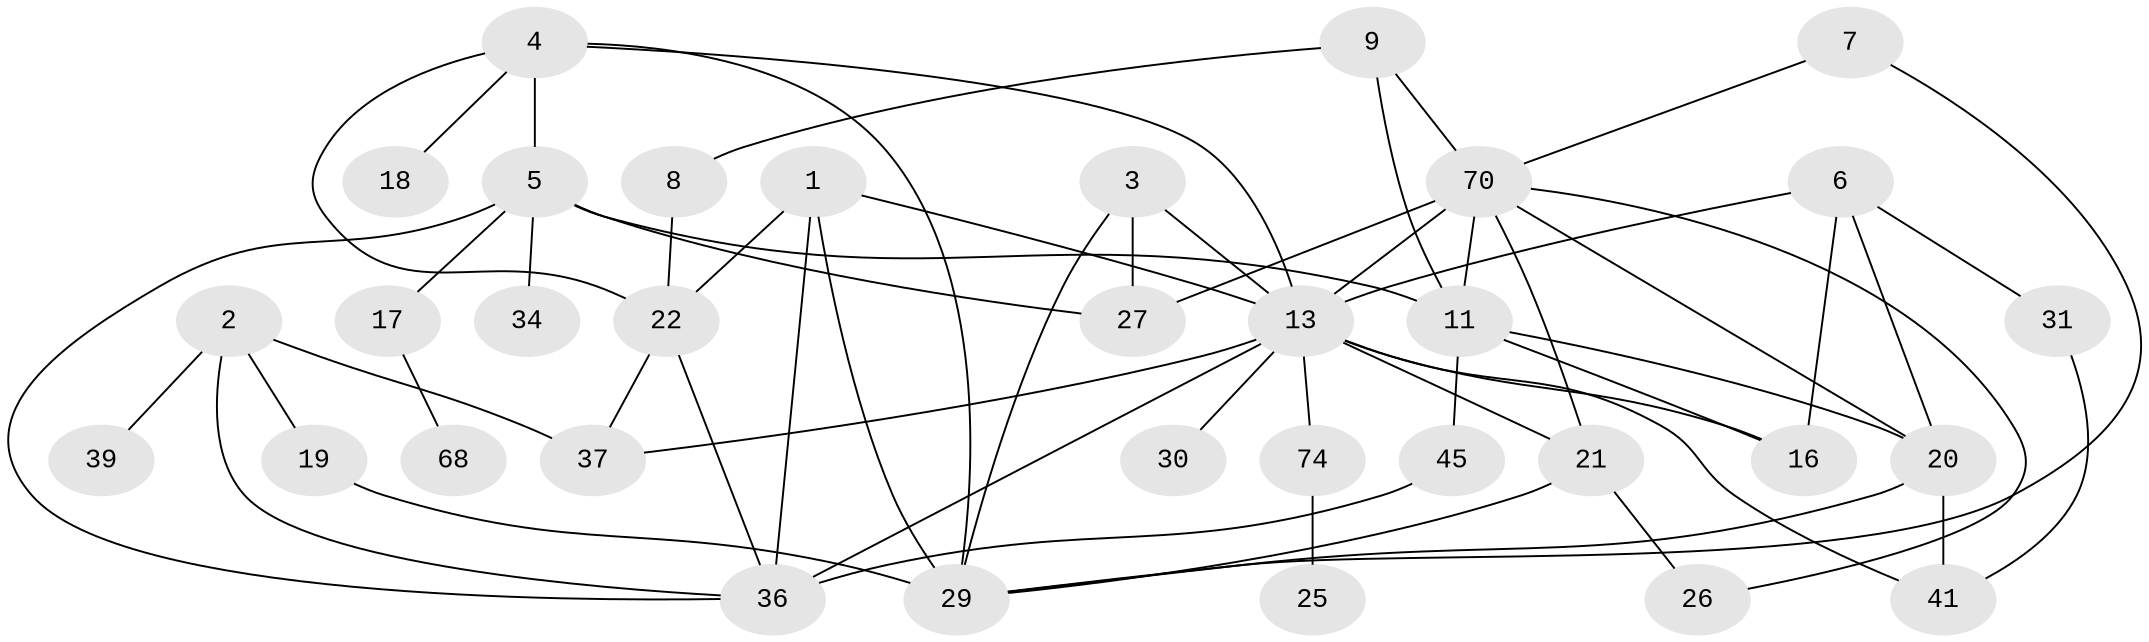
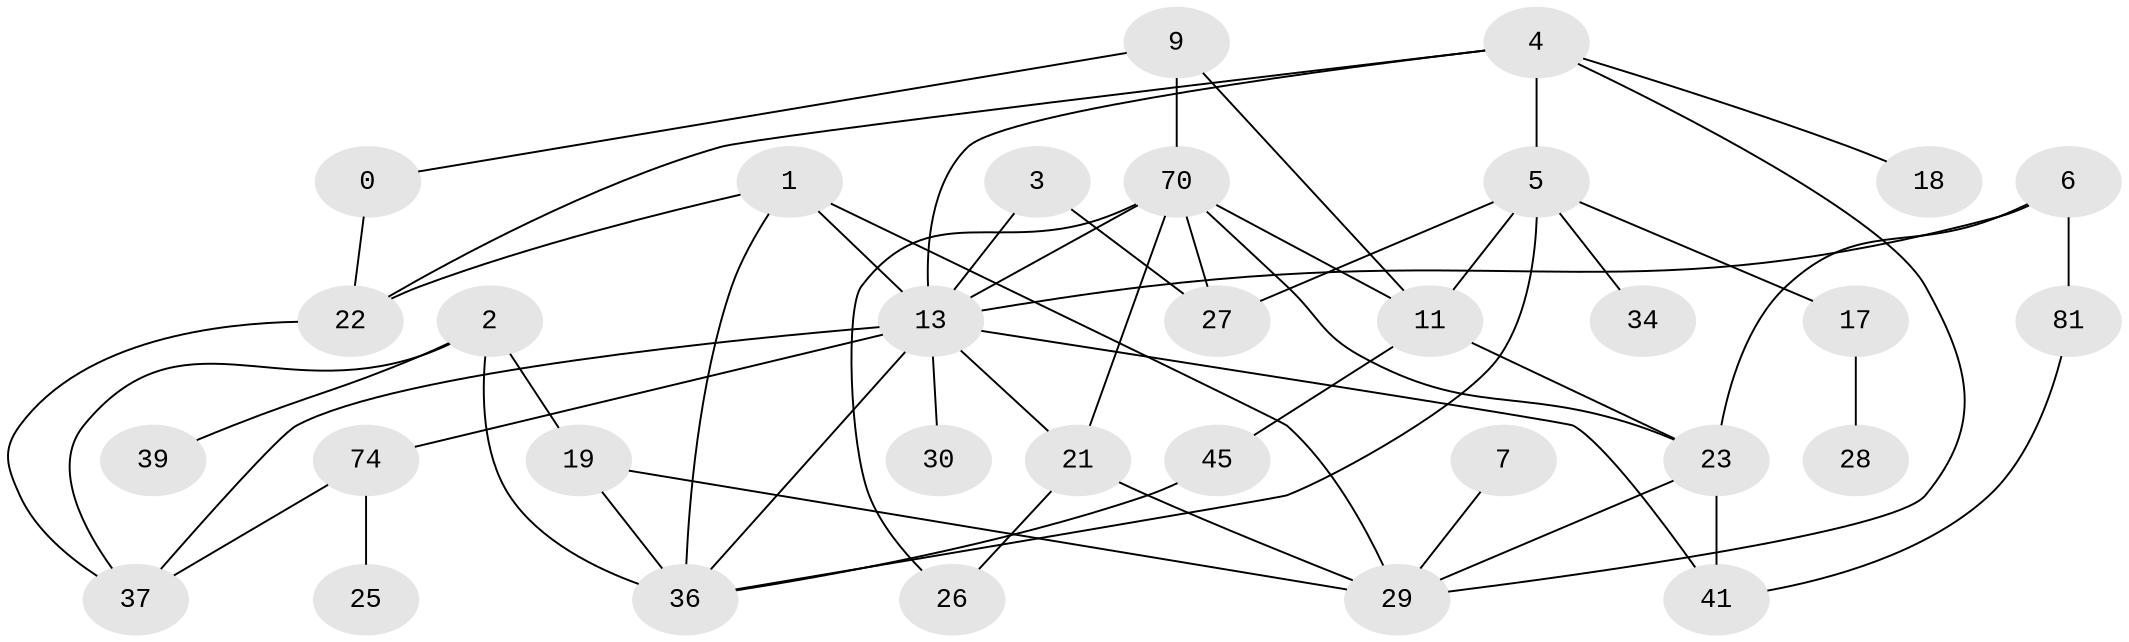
edge "7" -- "70": removed
node "8": label "8" -> "0"
node "31": label "31" -> "81"
edge "3" -- "29": removed
node "68": label "68" -> "28"
edge "22" -- "36": now "19" -- "36"
node "16": removed
node "20": label "20" -> "23"
edge "74" -- "37": added
